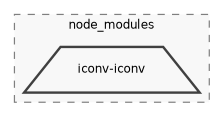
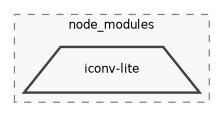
node "iconv-iconv": label "iconv-iconv" -> "iconv-lite"
